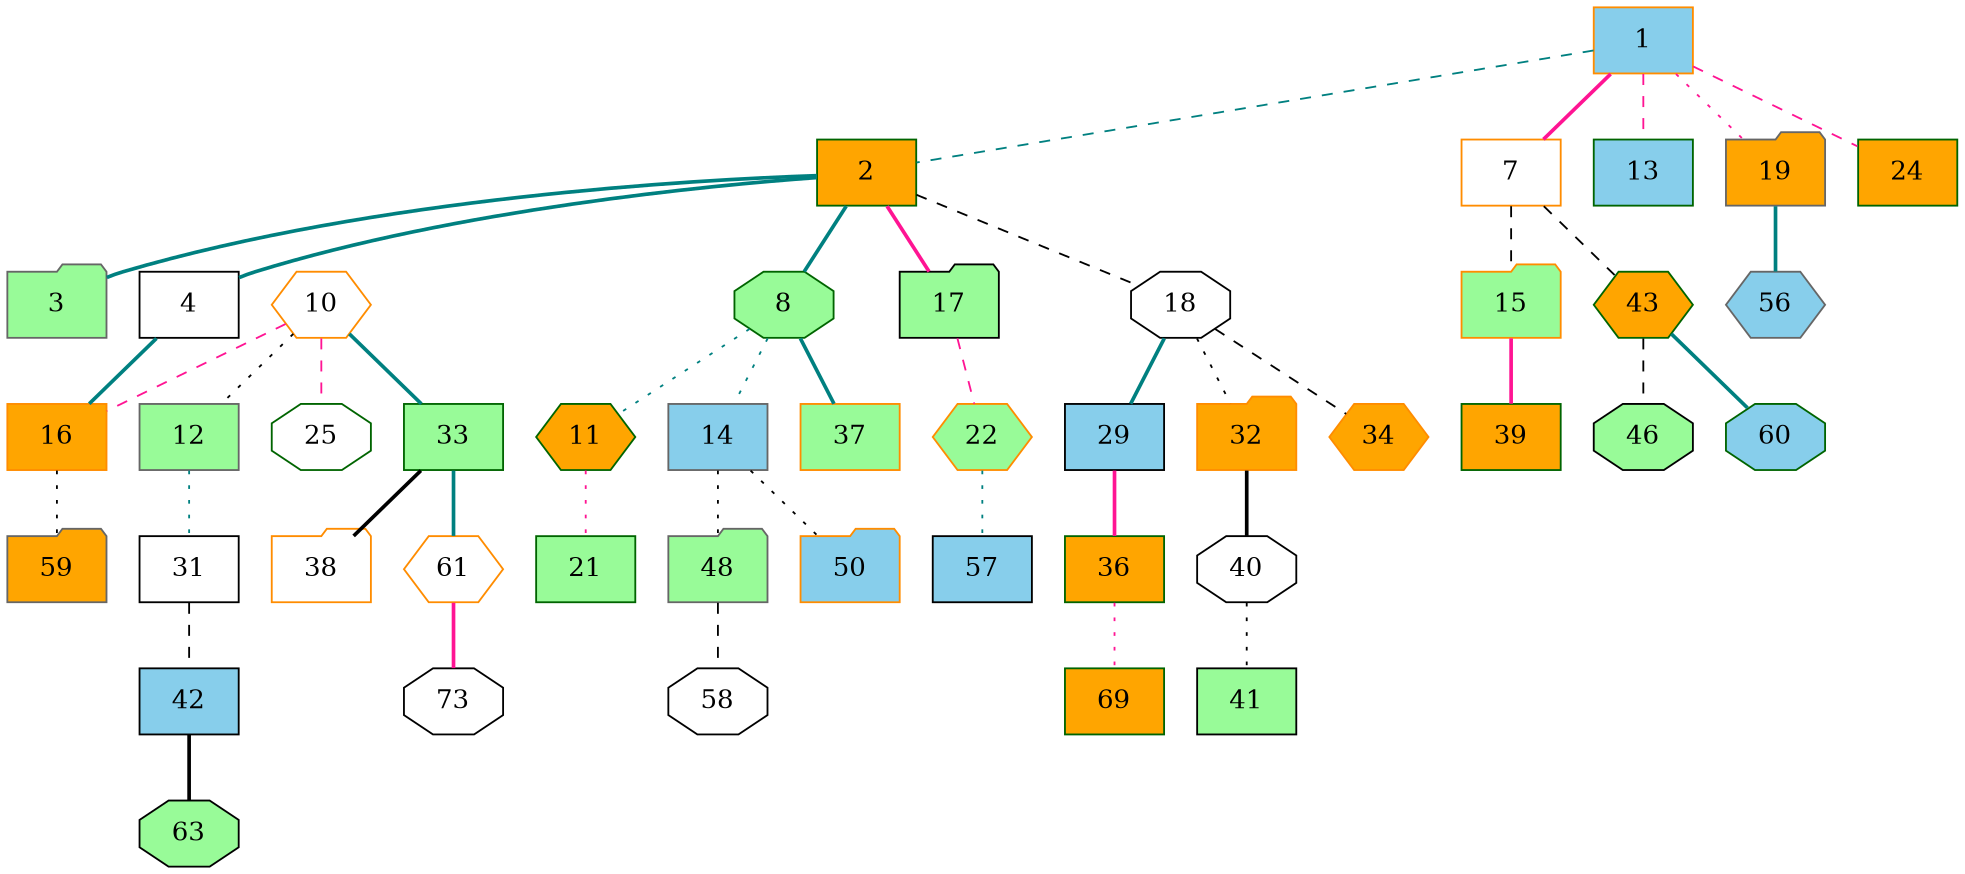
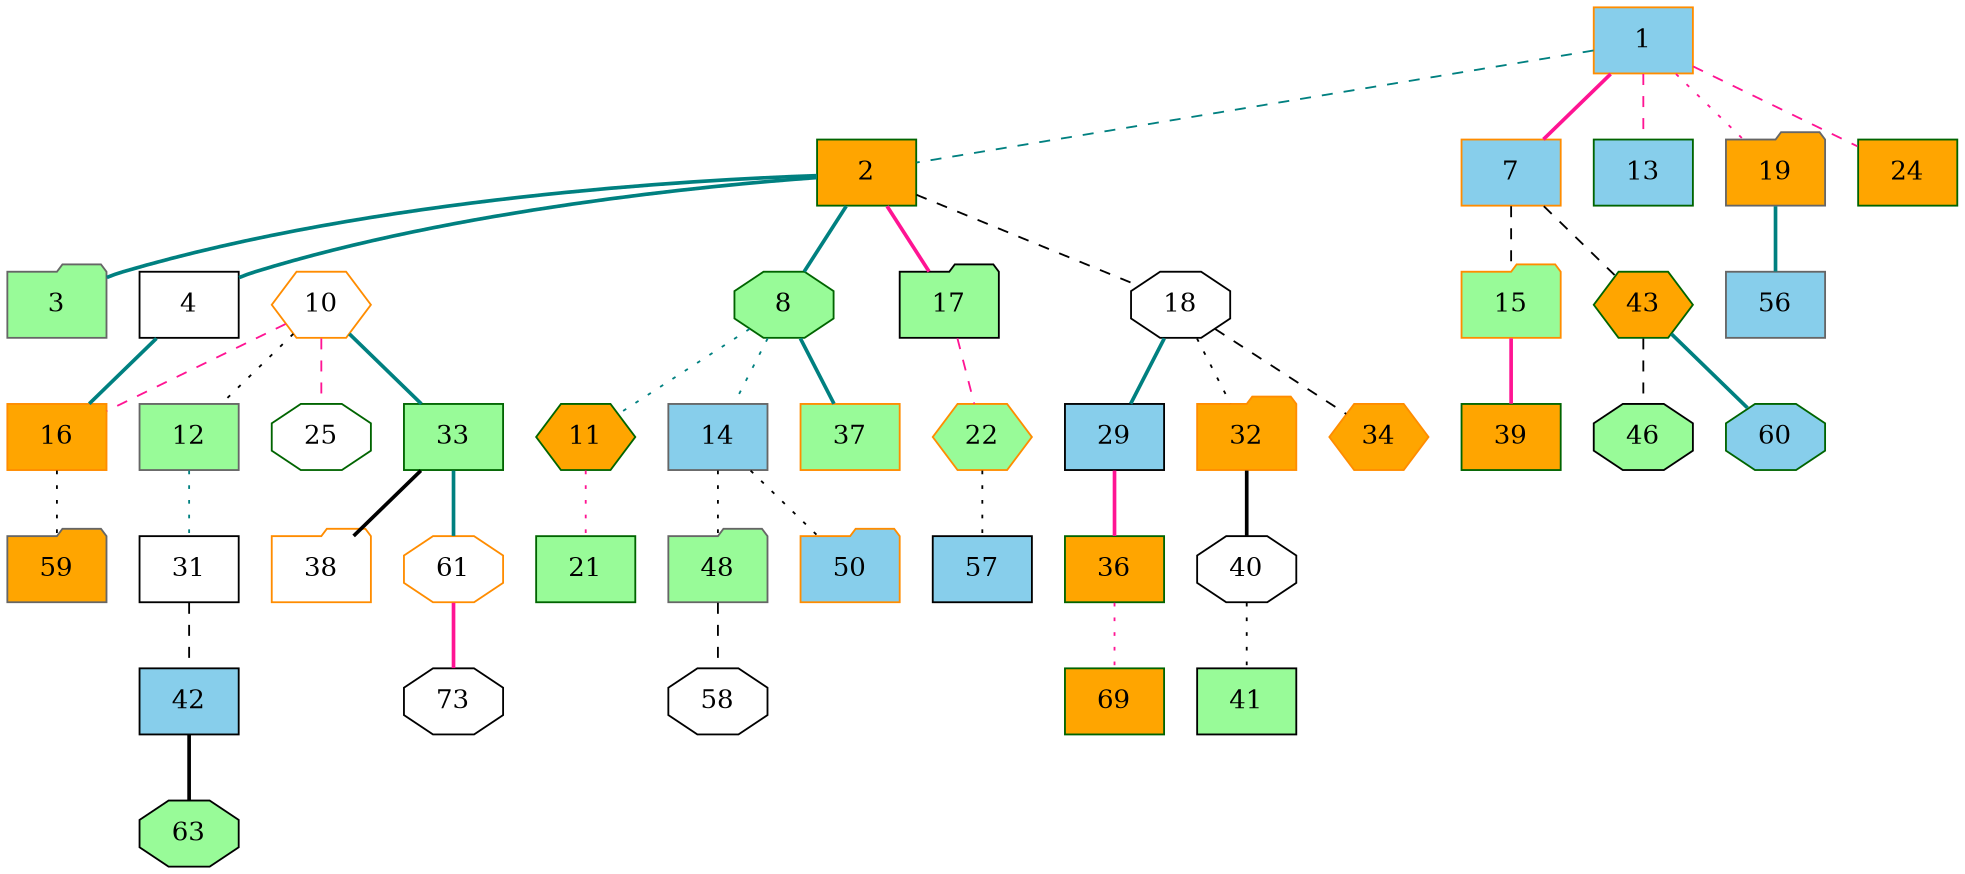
node "7": fillcolor white -> skyblue
node "56": shape hexagon -> box
edge "22" -- "57": color teal -> black
node "61": shape hexagon -> octagon
